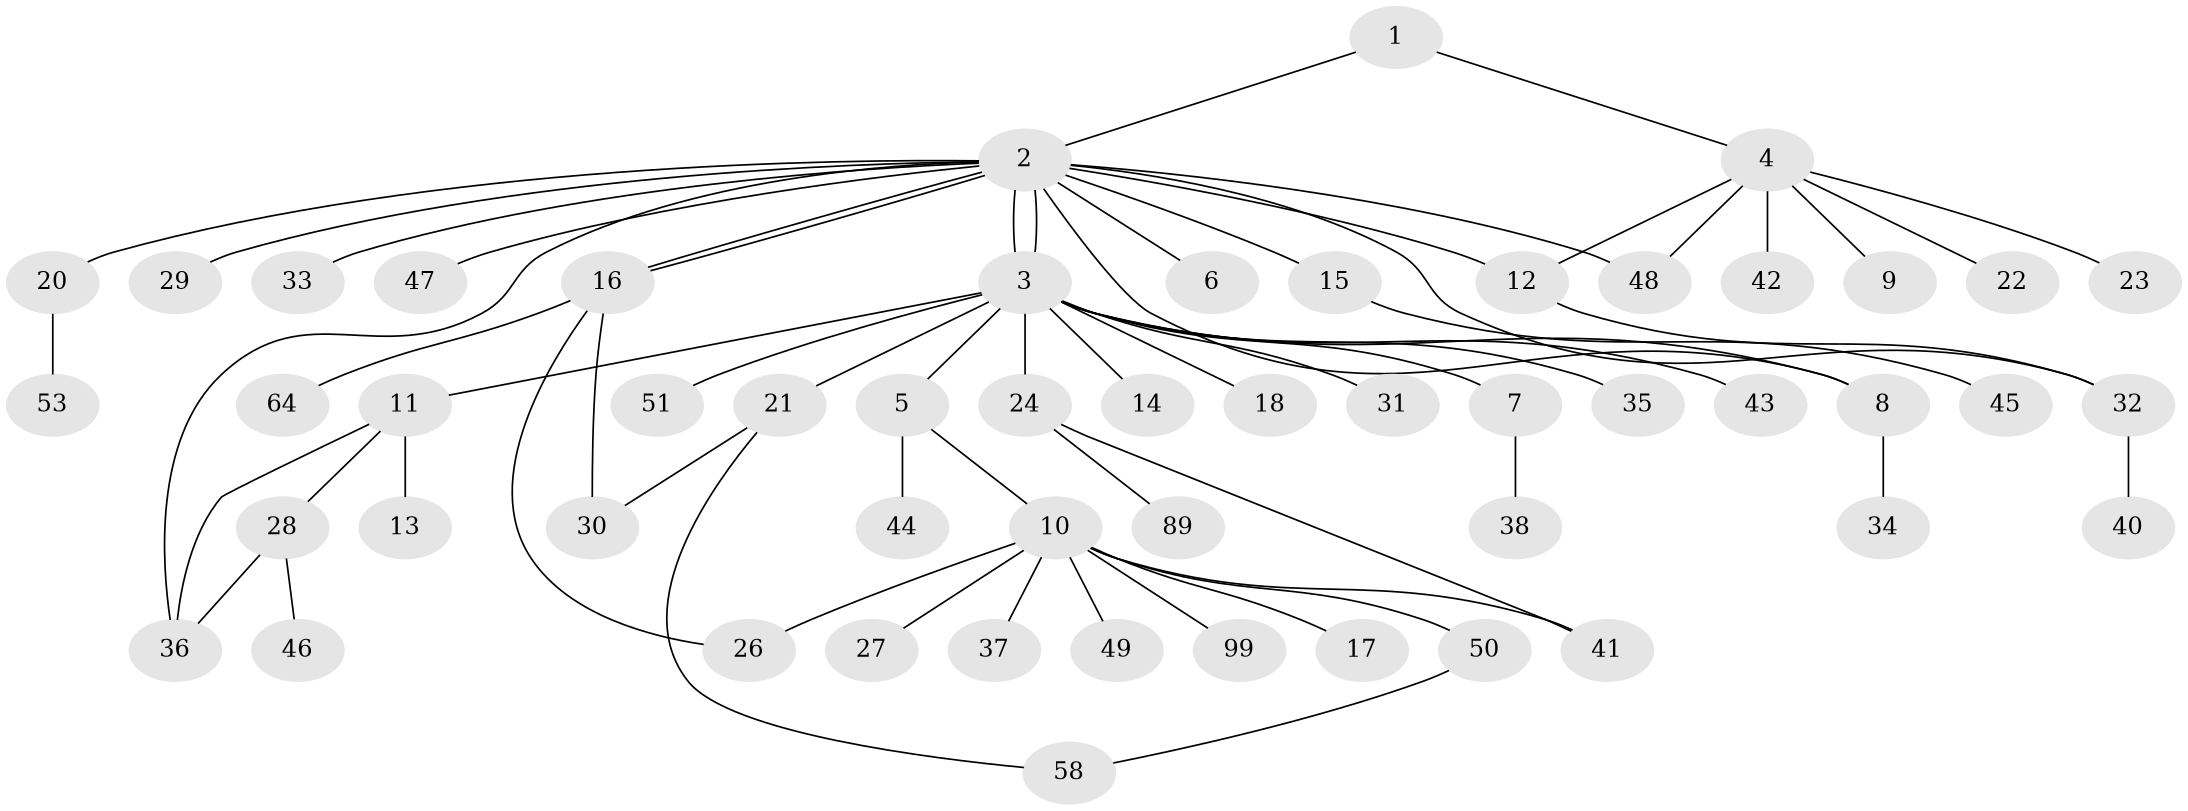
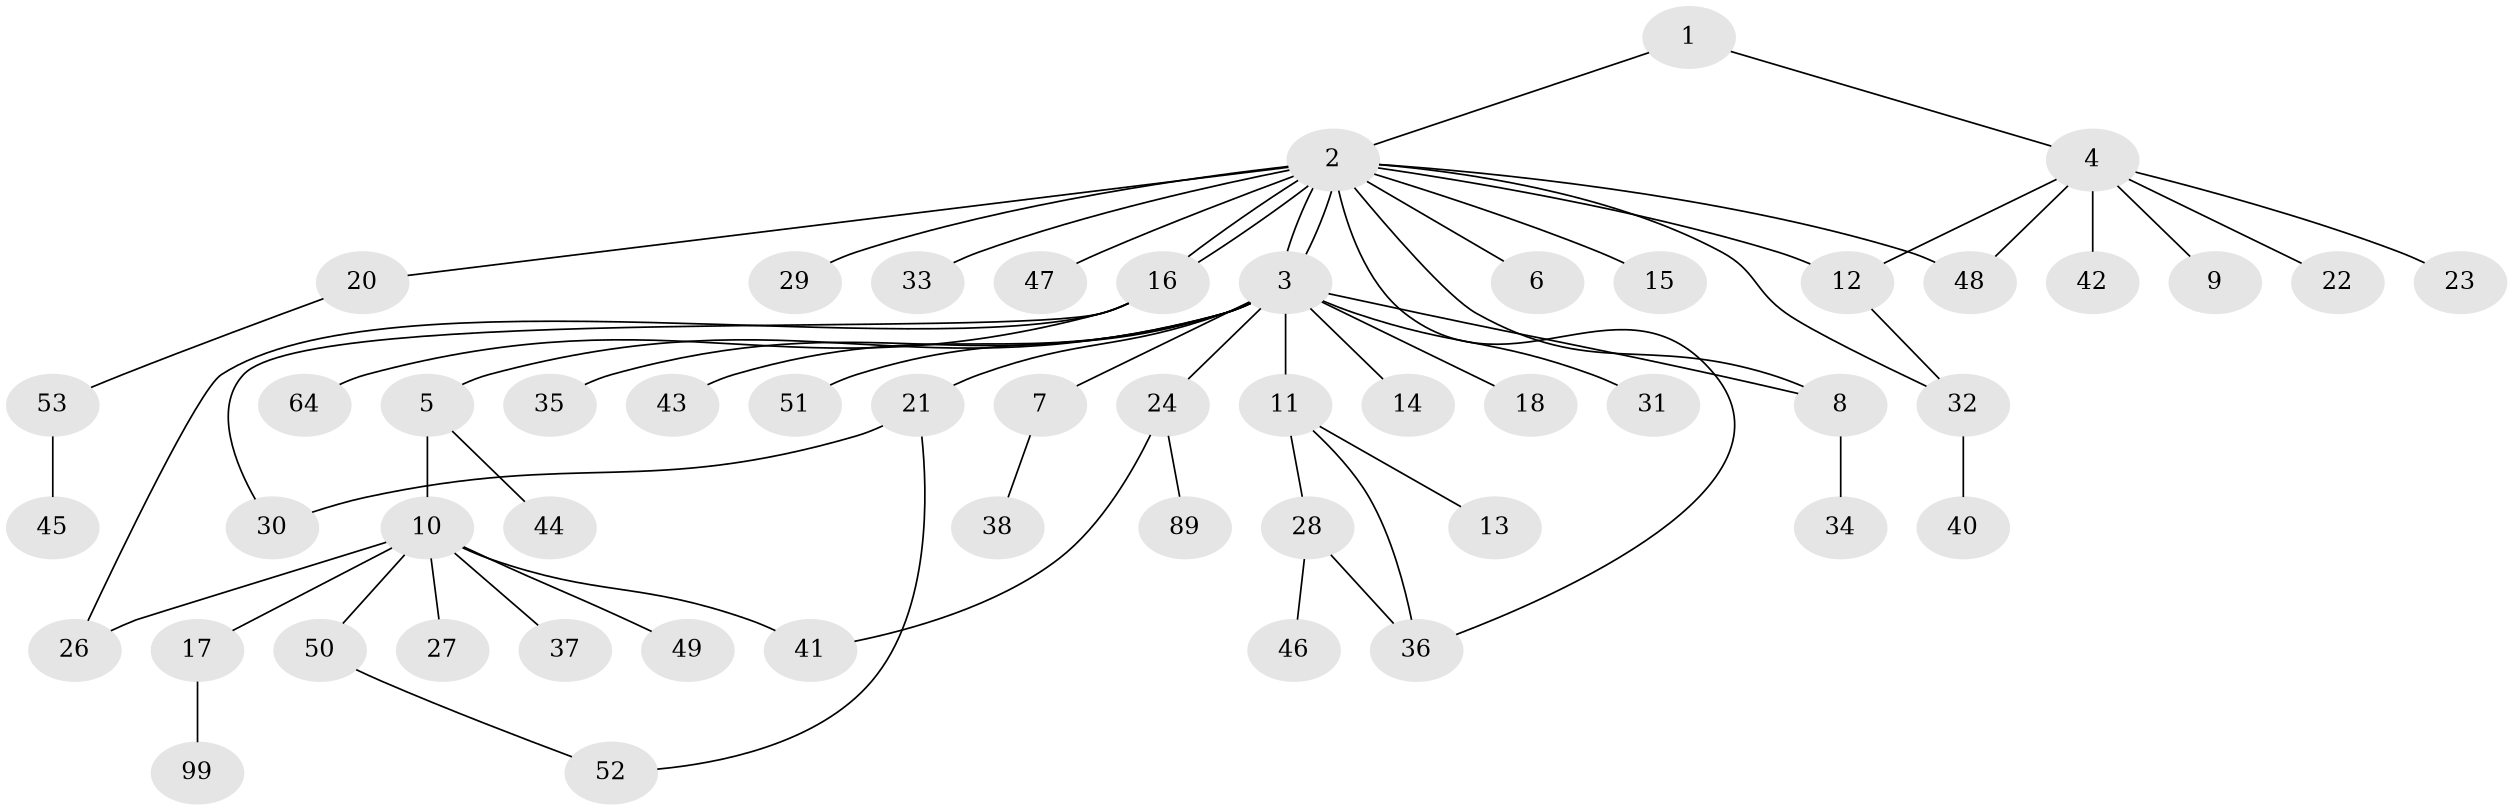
edge "15" -- "45": now "53" -- "45"
edge "10" -- "99": now "17" -- "99"
node "58": label "58" -> "52"
